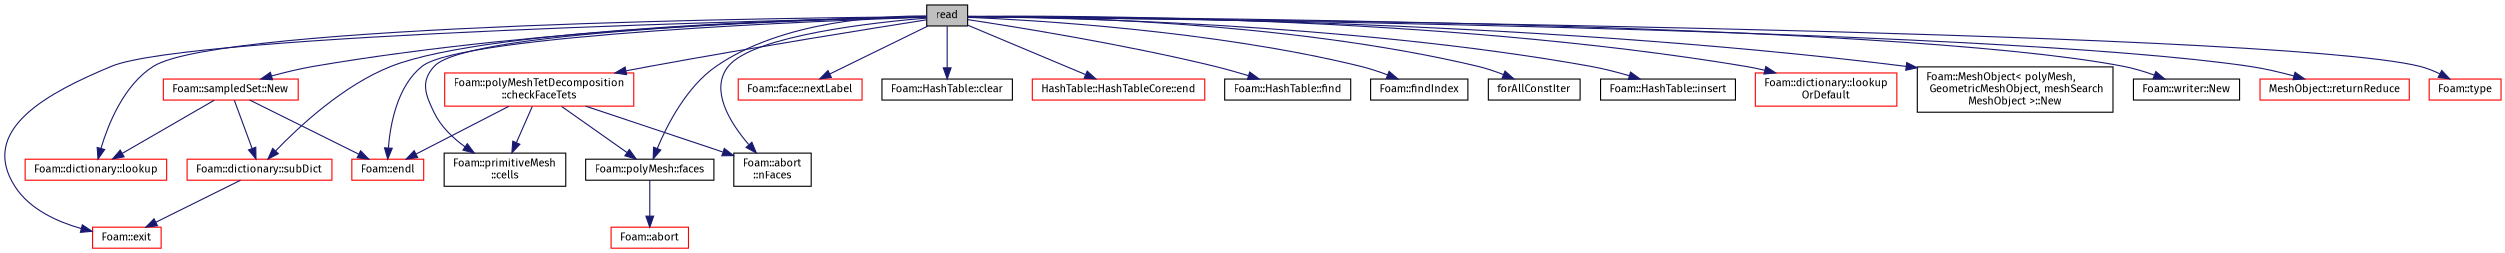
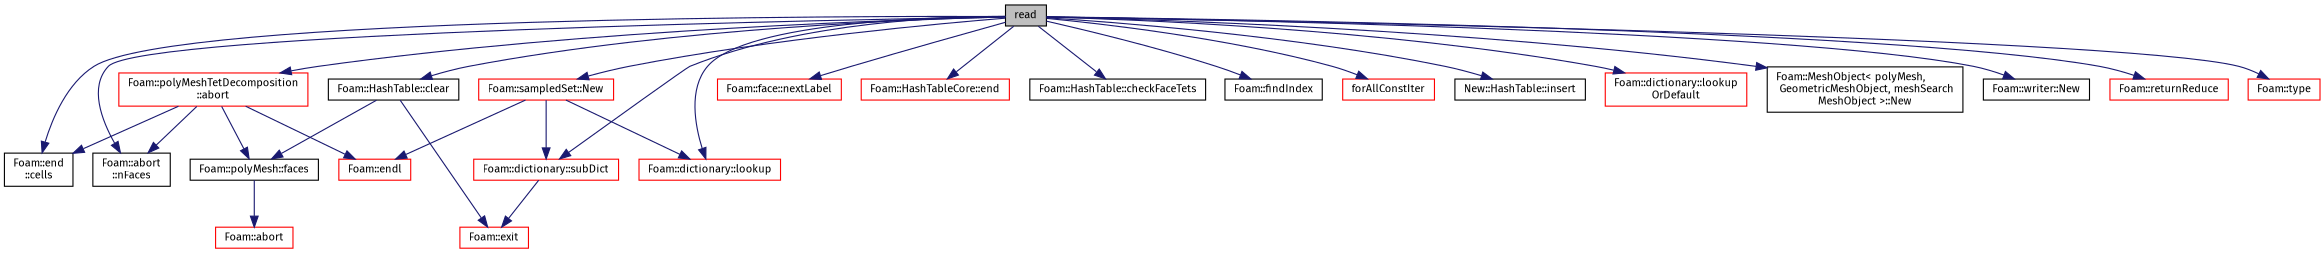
edge "read" -> "Foam::endl": removed
edge "read" -> "Foam::exit": now "Foam::HashTable::clear" -> "Foam::exit"
edge "read" -> "Foam::polyMesh::faces": now "Foam::HashTable::clear" -> "Foam::polyMesh::faces"
node "Foam::polyMeshTetDecomposition ::checkFaceTets": label "Foam::polyMeshTetDecomposition ::checkFaceTets" -> "Foam::polyMeshTetDecomposition ::abort"
node "HashTable::HashTableCore::end": label "HashTable::HashTableCore::end" -> "Foam::HashTableCore::end"
node "Foam::HashTable::find": label "Foam::HashTable::find" -> "Foam::HashTable::checkFaceTets"
node "forAllConstIter": color black -> red
node "Foam::HashTable::insert": label "Foam::HashTable::insert" -> "New::HashTable::insert"
node "MeshObject::returnReduce": label "MeshObject::returnReduce" -> "Foam::returnReduce"
node "Foam::primitiveMesh ::cells": label "Foam::primitiveMesh ::cells" -> "Foam::end ::cells"
